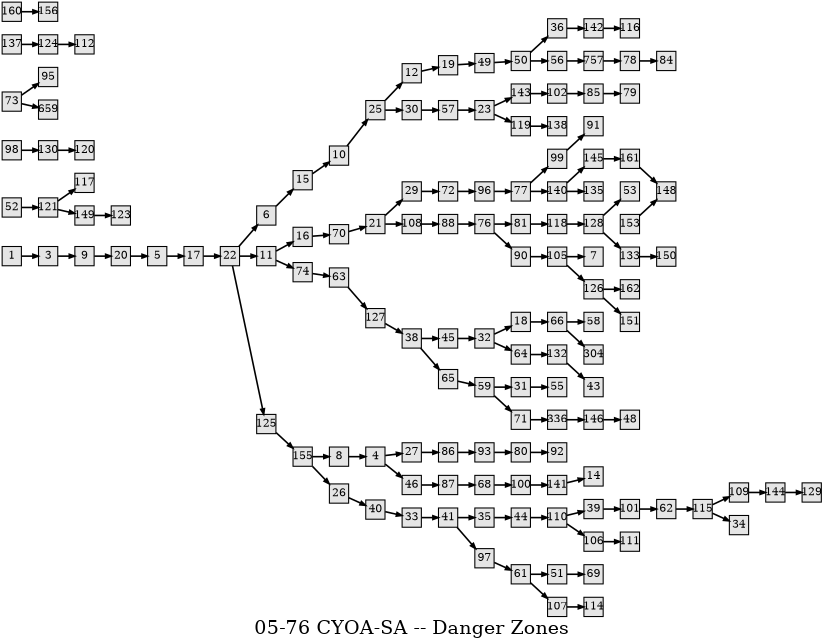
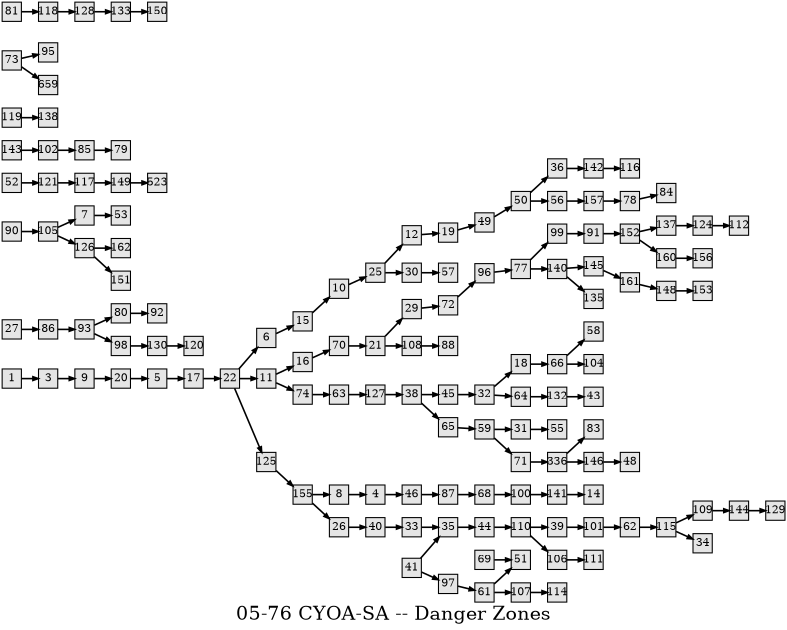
node "757": label "757" -> "157"
node "23": removed
edge "128" -> "53": now "7" -> "53"
edge "153" -> "148": reversed
edge "121" -> "149": now "117" -> "149"
node "123": label "123" -> "523"
node "76": removed
node "152": added
edge "93" -> "98": added
node "304": label "304" -> "104"
node "83": added
edge "4" -> "27": removed
edge "33" -> "41": now "33" -> "35"
edge "51" -> "69": reversed
